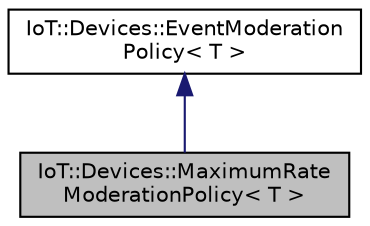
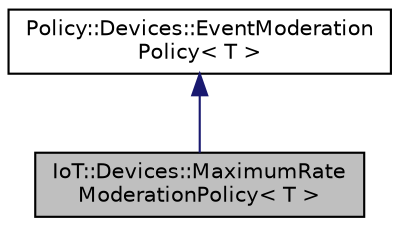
node "IoT::Devices::EventModeration Policy< T >": label "IoT::Devices::EventModeration Policy< T >" -> "Policy::Devices::EventModeration Policy< T >"
